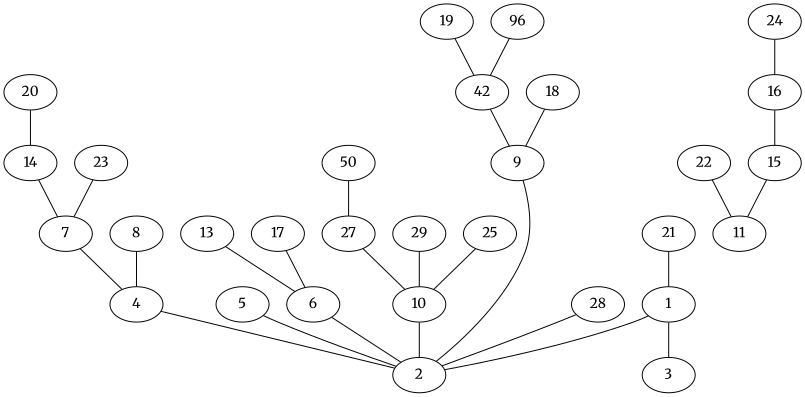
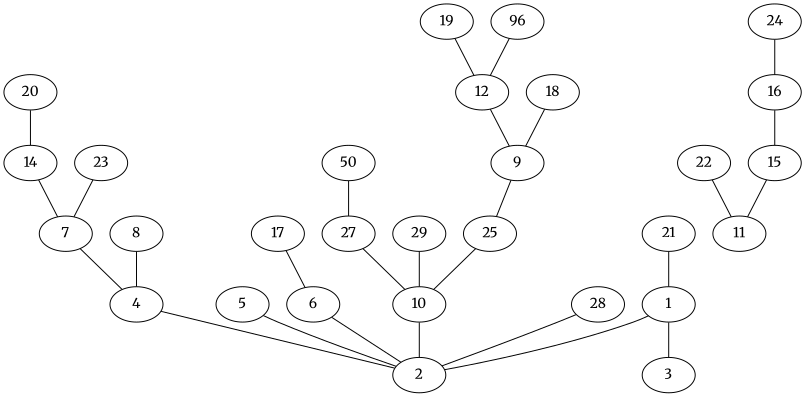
node "42": label "42" -> "12"
node "13": removed
edge "9" -- "2": now "9" -- "25"
